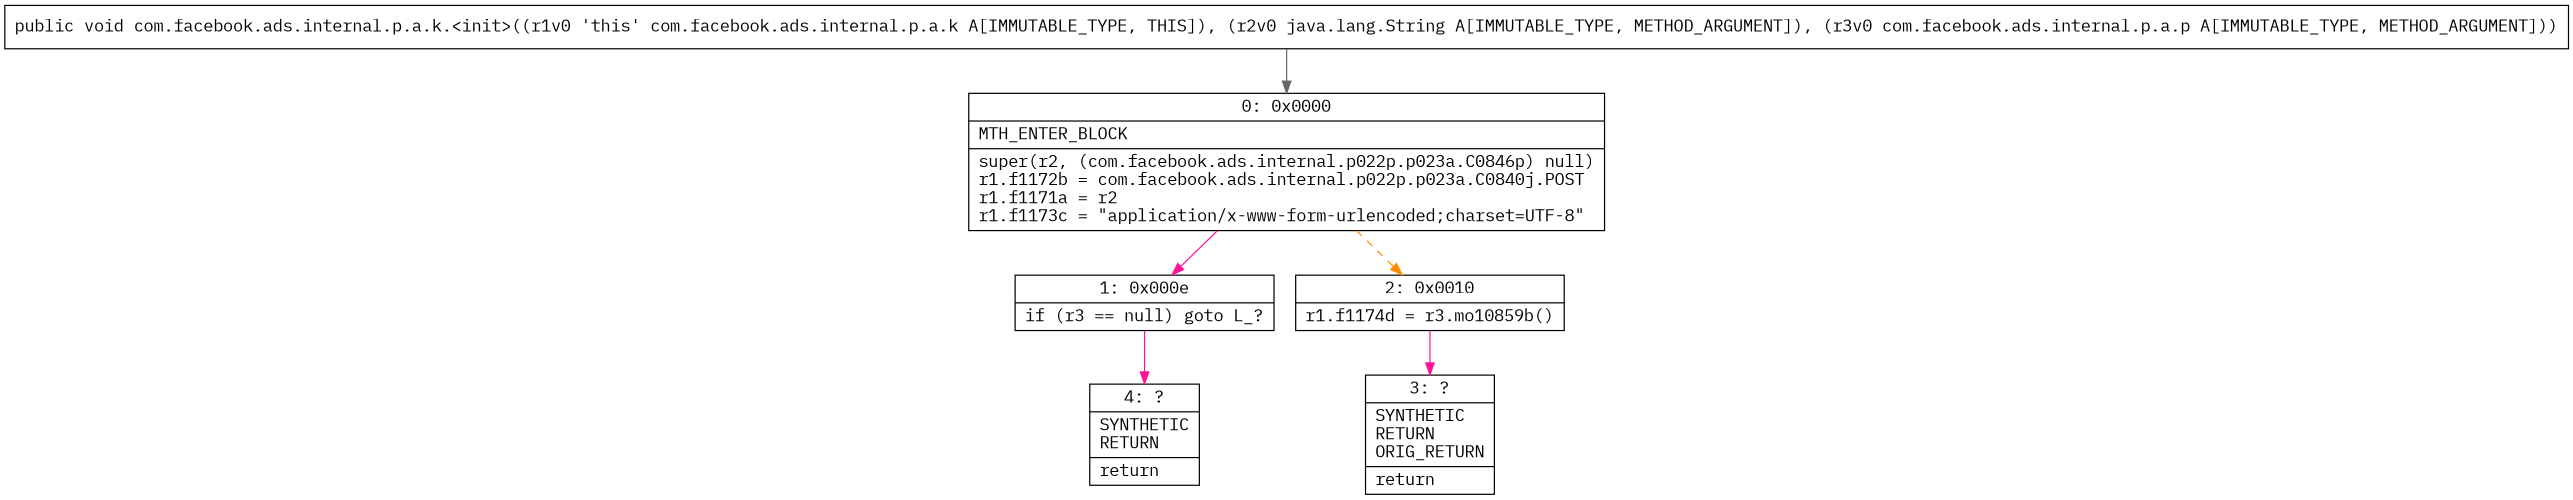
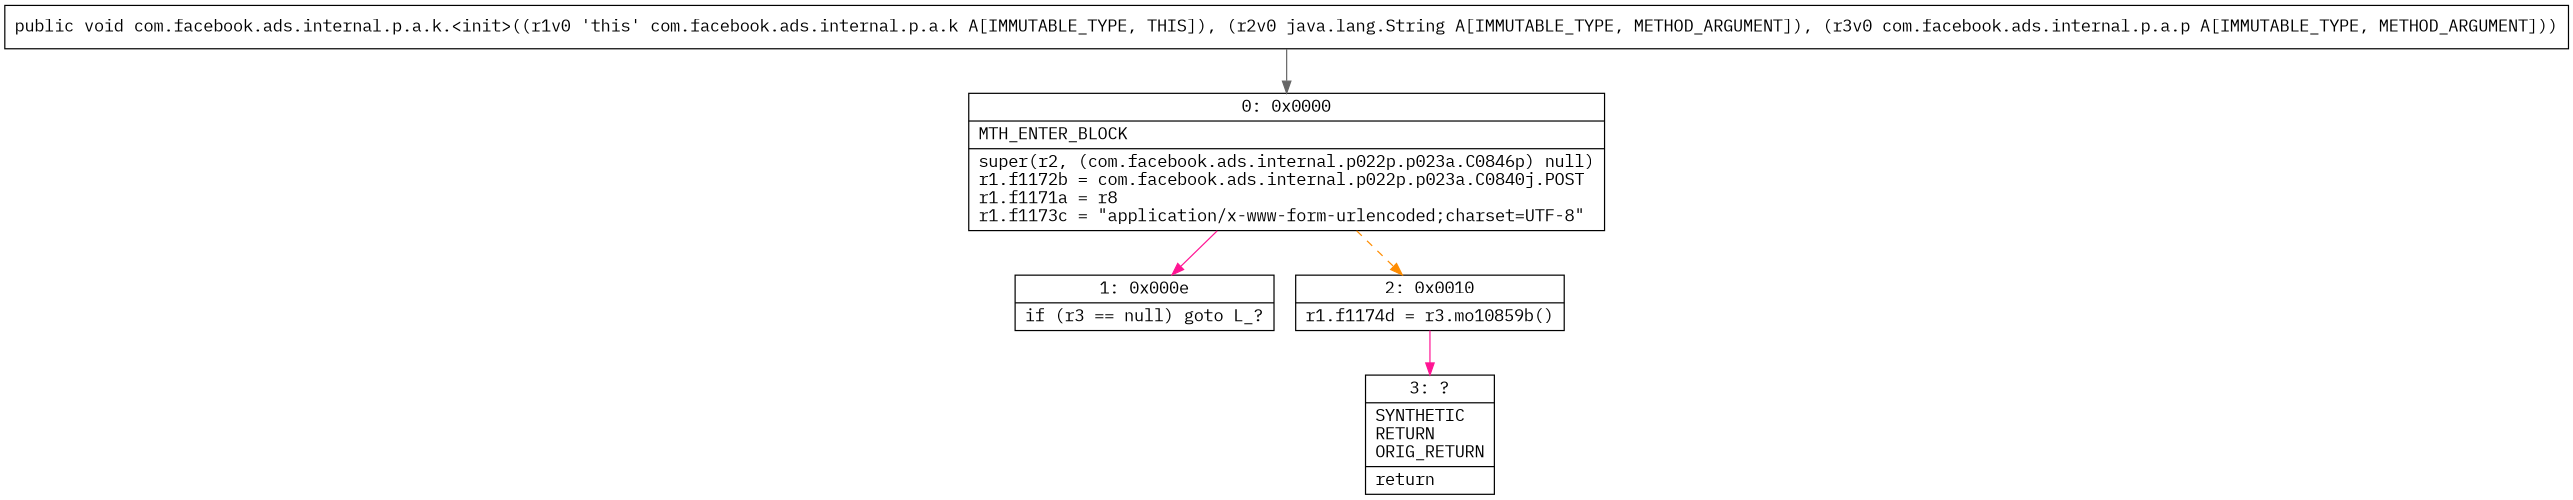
node "0: 0x0000": text "r1.f1171a = r2" -> "r1.f1171a = r8"
node "4: ?": removed
